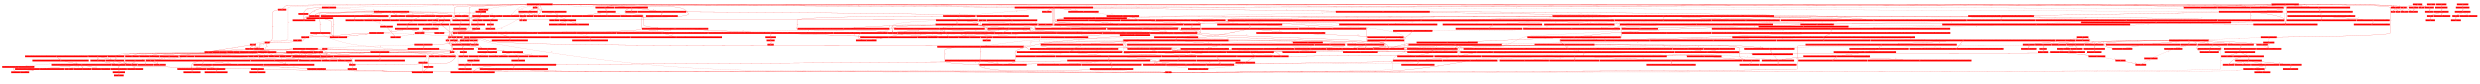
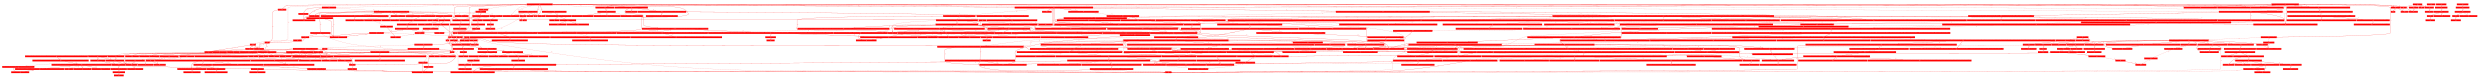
node "Contenedor::Contenedor() 100.00% (100.00%) 1×": removed
node "sf::Vector2<float>::Vector2() 100.00% (100.00%) 2×": removed
node "std::ctype<char>::tolower(char) const 100.00% (100.00%) 115×": removed
